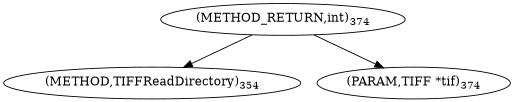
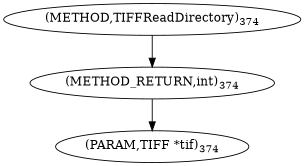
edge "(METHOD_RETURN,int)" -> "(METHOD,TIFFReadDirectory)": reversed
node "(METHOD,TIFFReadDirectory)": text "354" -> "374"
